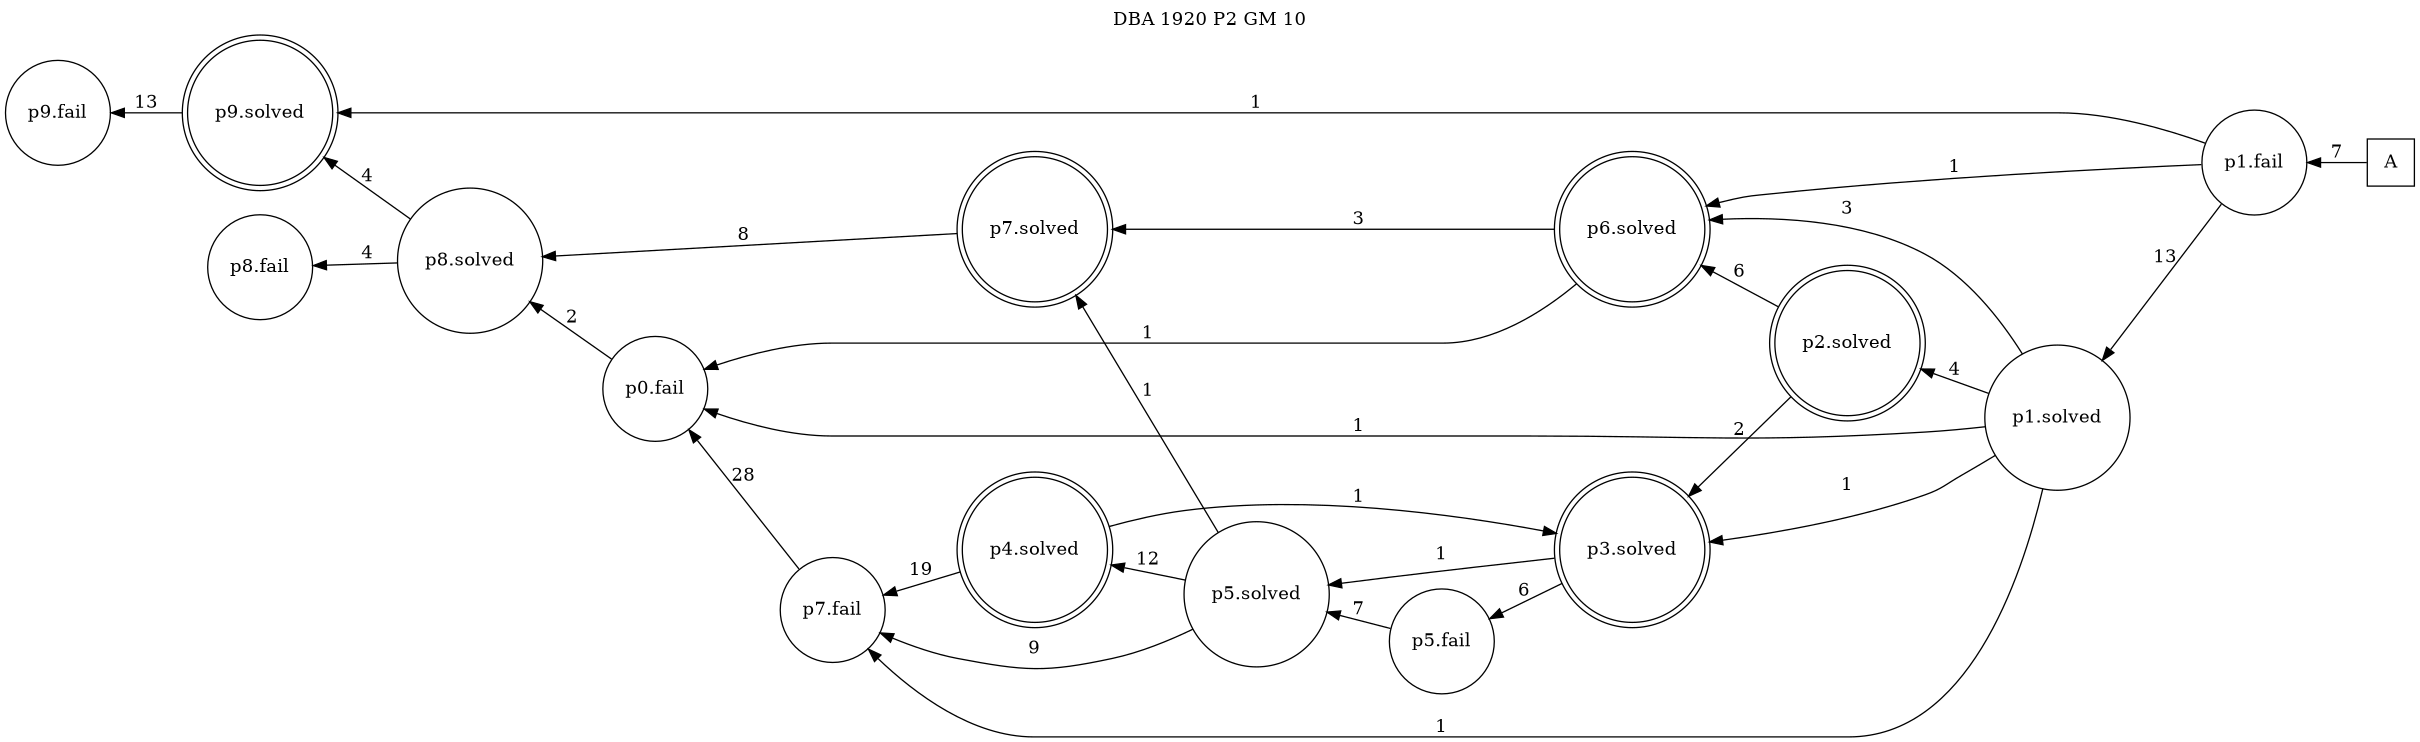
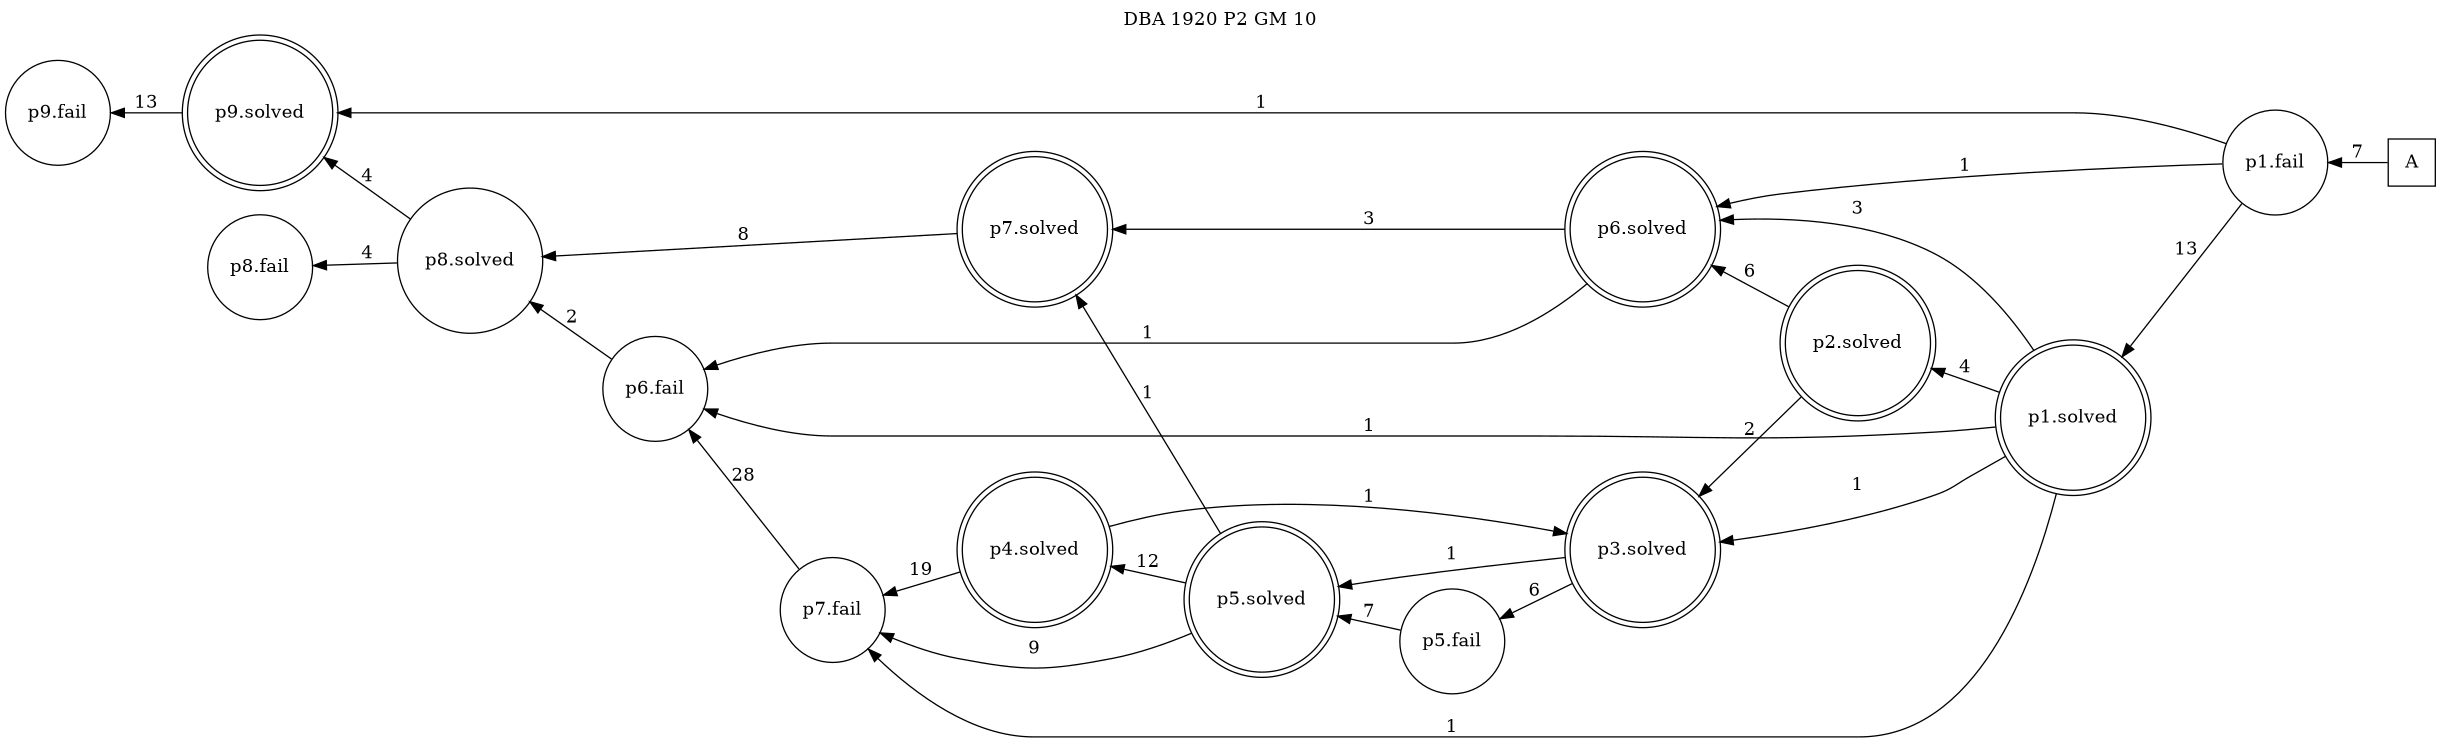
node "p0.fail": label "p0.fail" -> "p6.fail"
node "p1.solved": shape circle -> doublecircle
node "p5.solved": shape circle -> doublecircle
